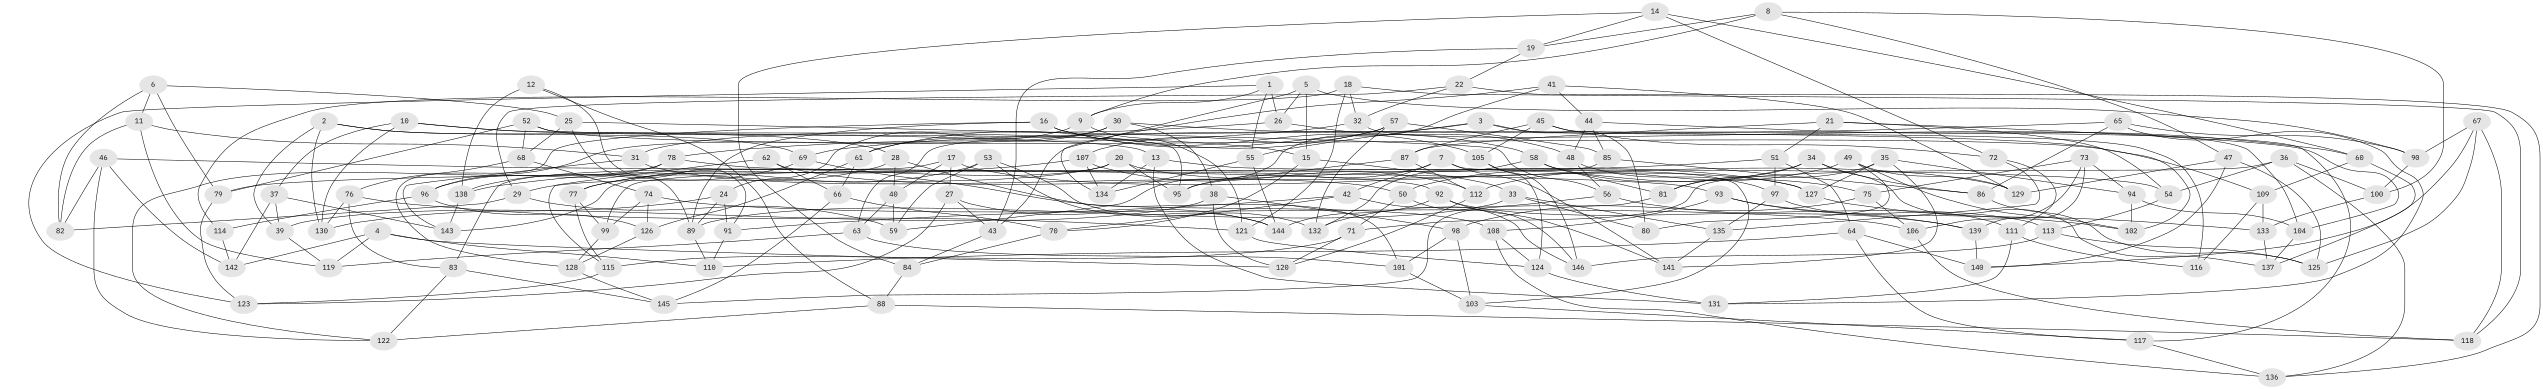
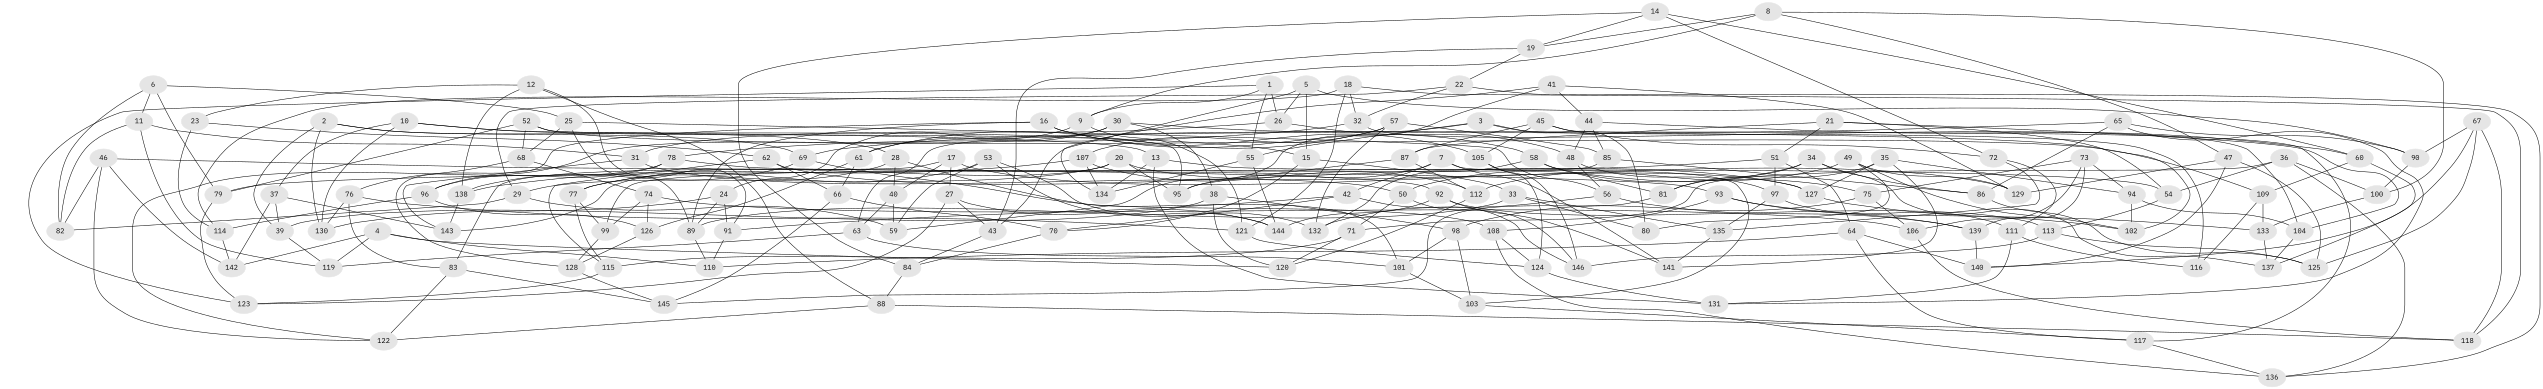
node "23": added
